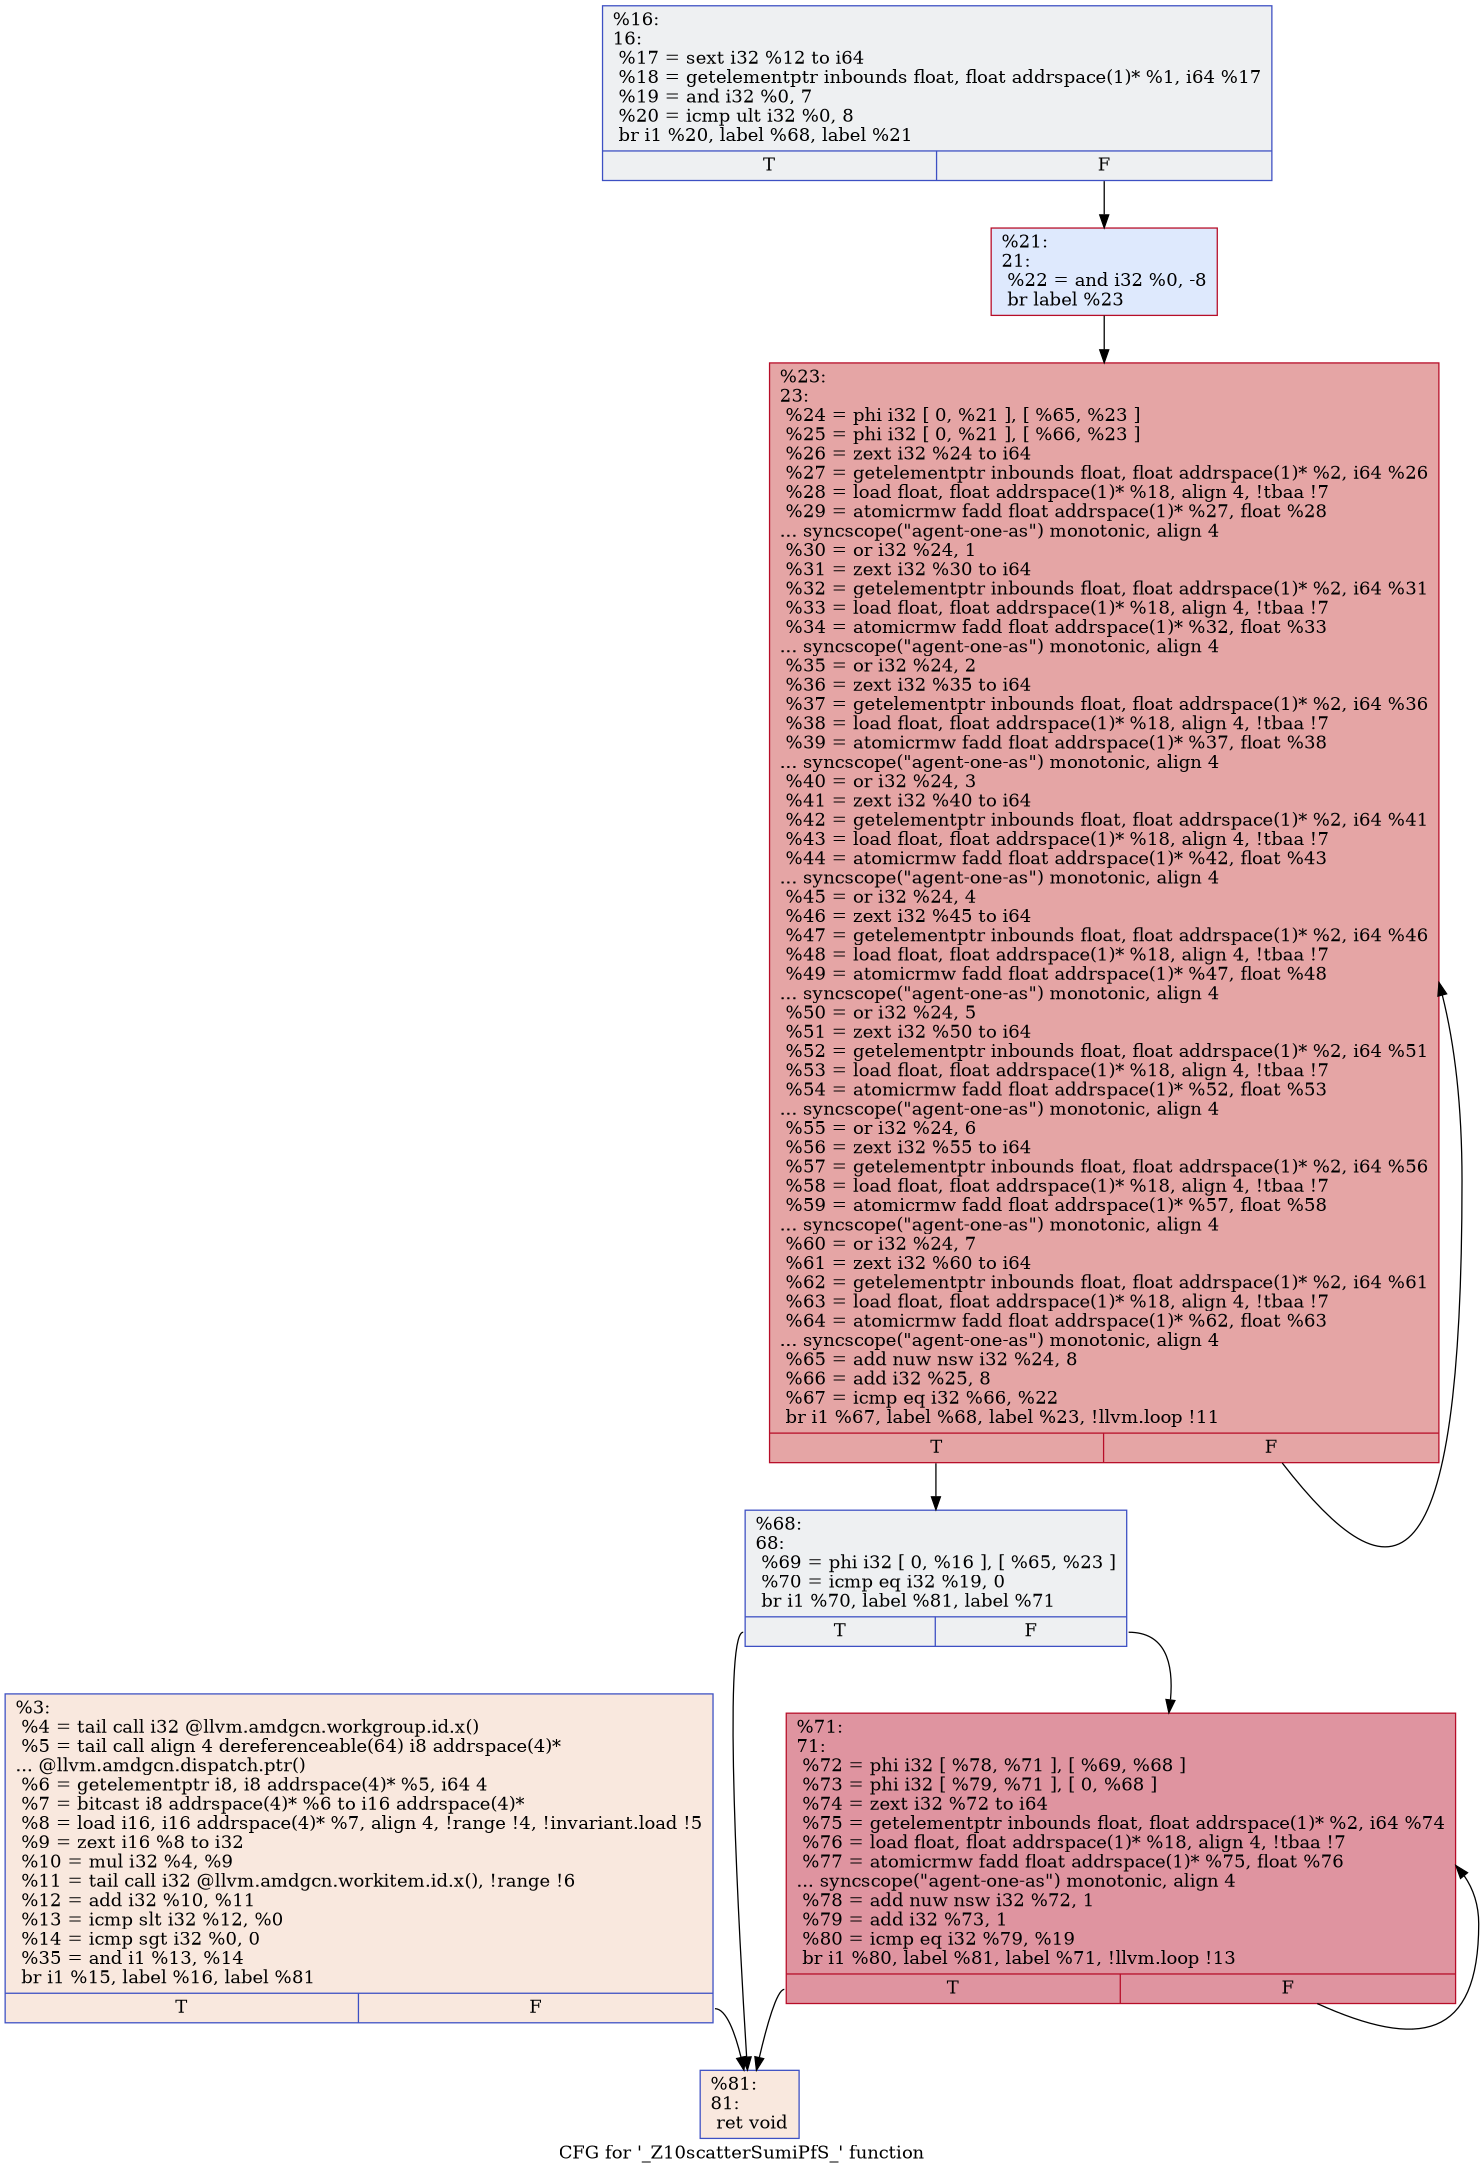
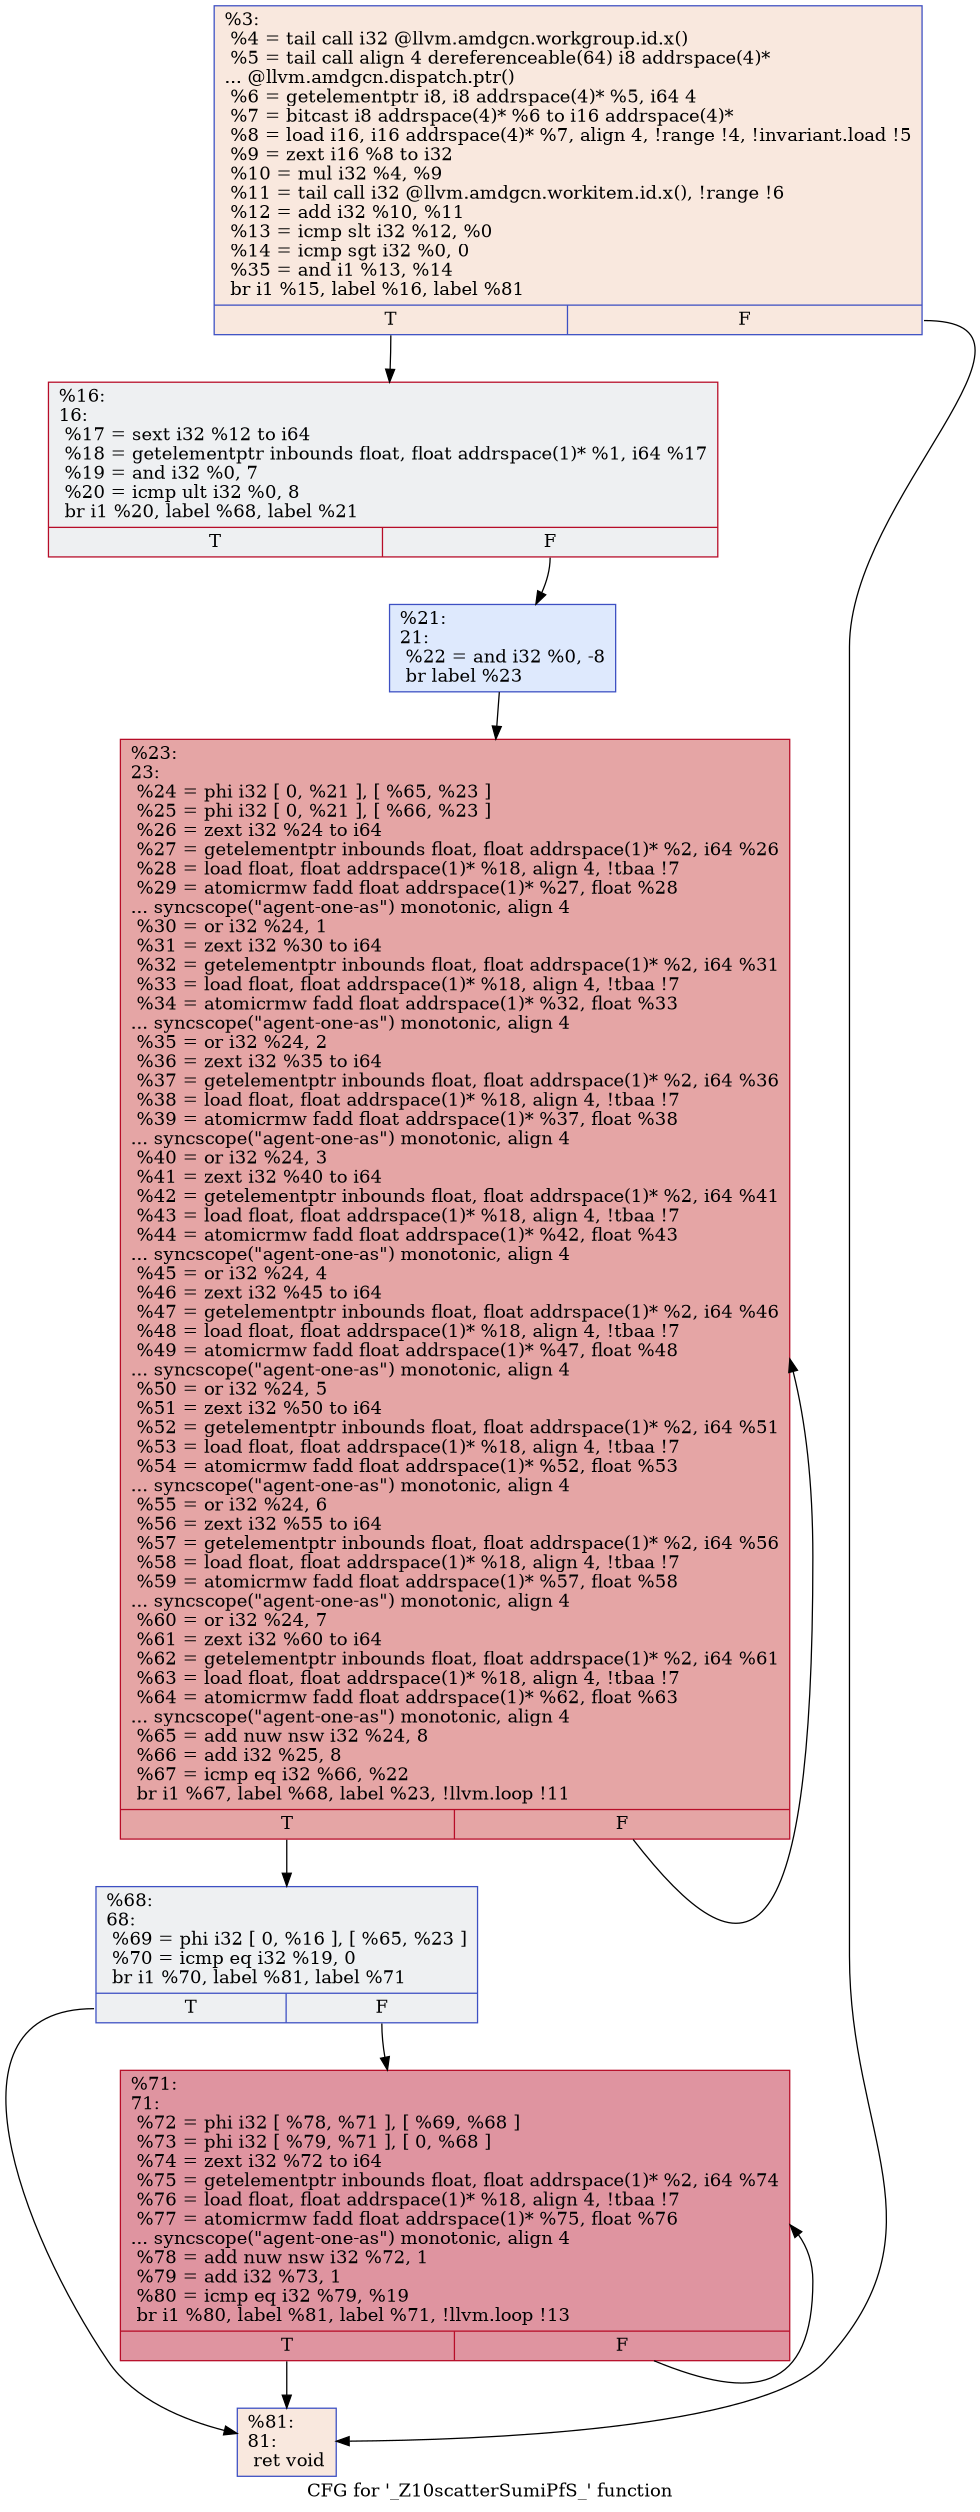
node "%16:": color #3d50c3ff -> #b70d28ff
node "%21:": color #b70d28ff -> #3d50c3ff
edge "%3:" -> "%16:": added
